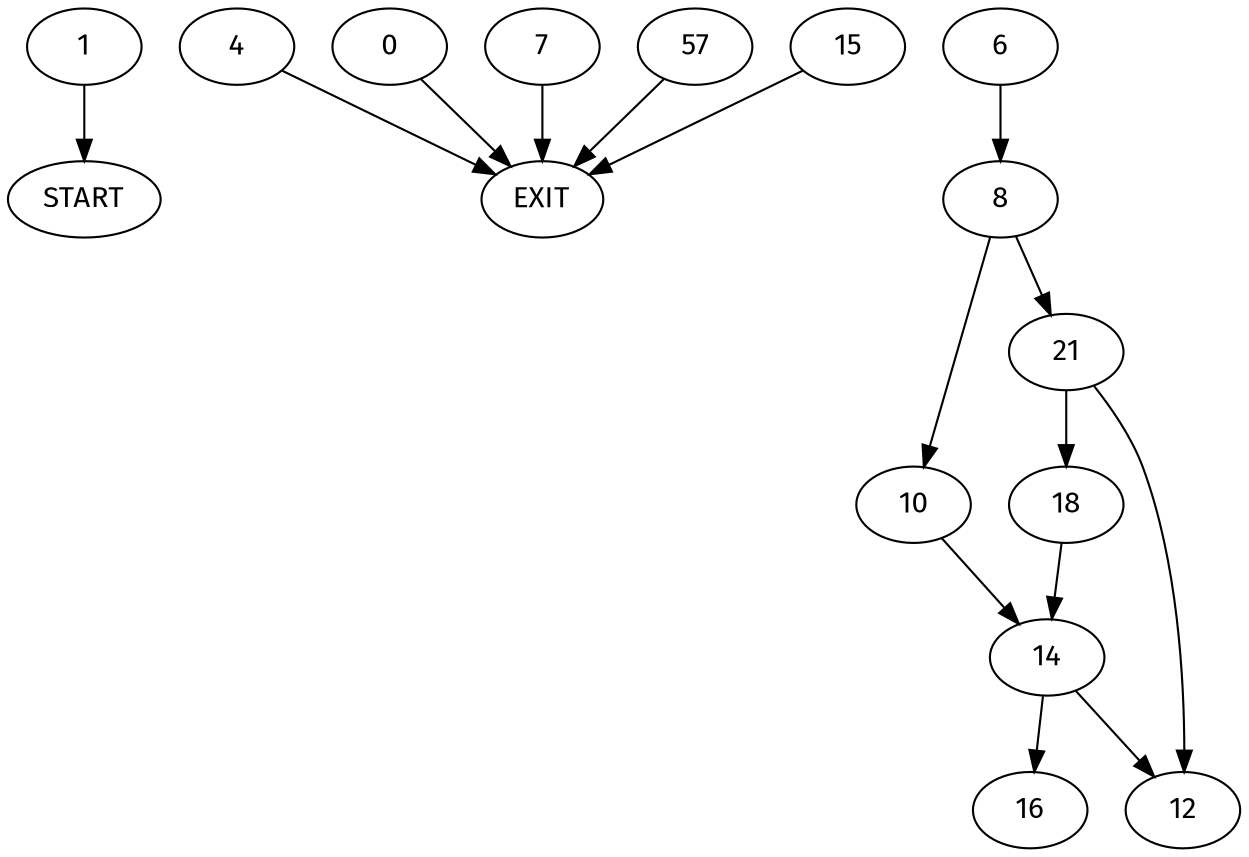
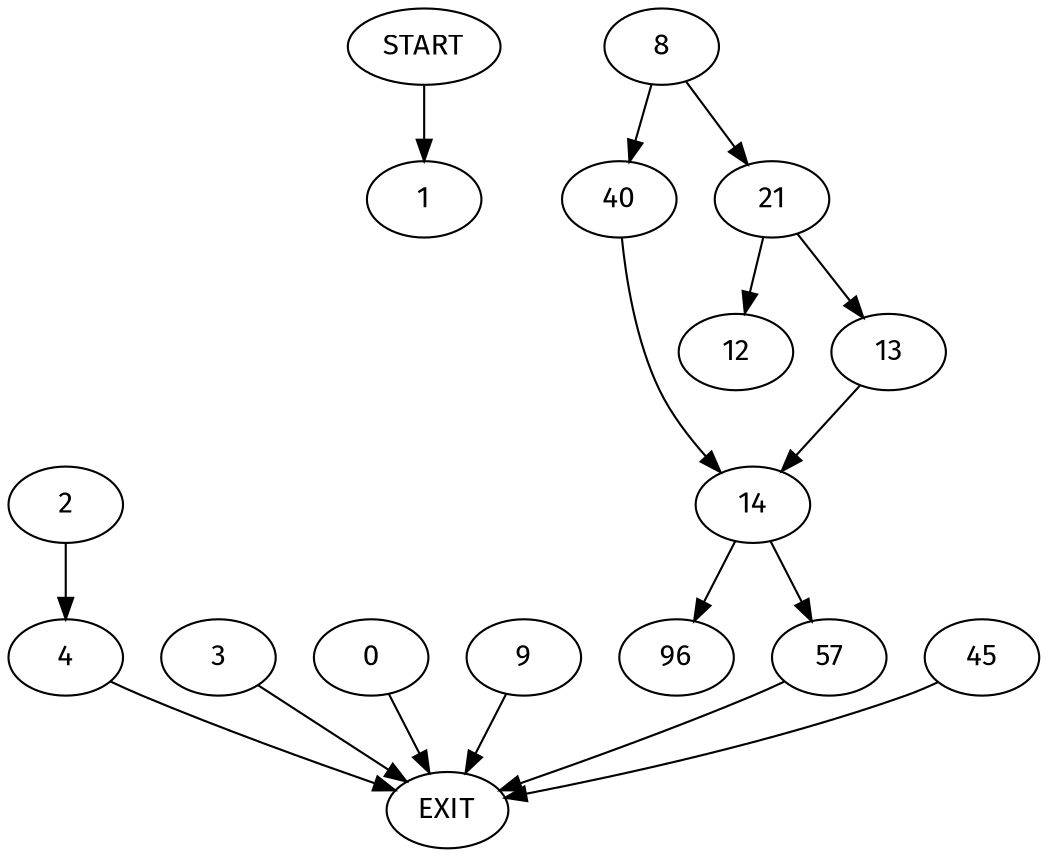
node "7": label "7" -> "9"
node "15": label "15" -> "45"
node "6": removed
edge "1" -> "START": reversed
node "2": added
node "10": label "10" -> "40"
node "18": label "18" -> "13"
node "3": added
edge "14" -> "12": now "14" -> "57"
node "16": label "16" -> "96"
